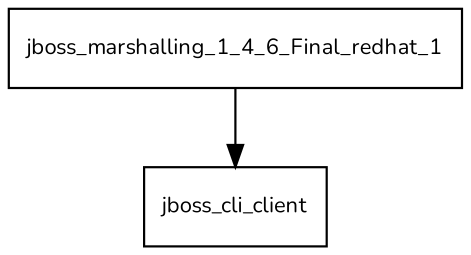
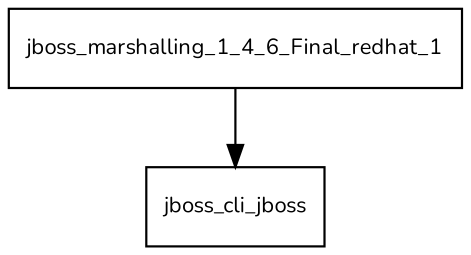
node "jboss_cli_client": label "jboss_cli_client" -> "jboss_cli_jboss"
